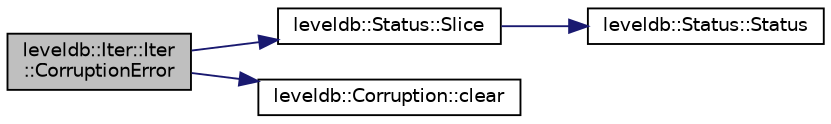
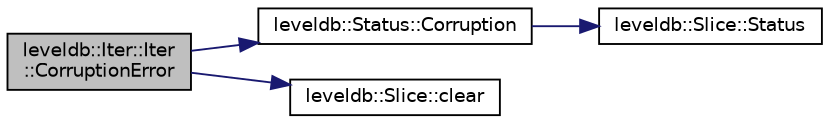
node "leveldb::Status::Slice": label "leveldb::Status::Slice" -> "leveldb::Status::Corruption"
node "leveldb::Status::Status": label "leveldb::Status::Status" -> "leveldb::Slice::Status"
node "leveldb::Corruption::clear": label "leveldb::Corruption::clear" -> "leveldb::Slice::clear"
